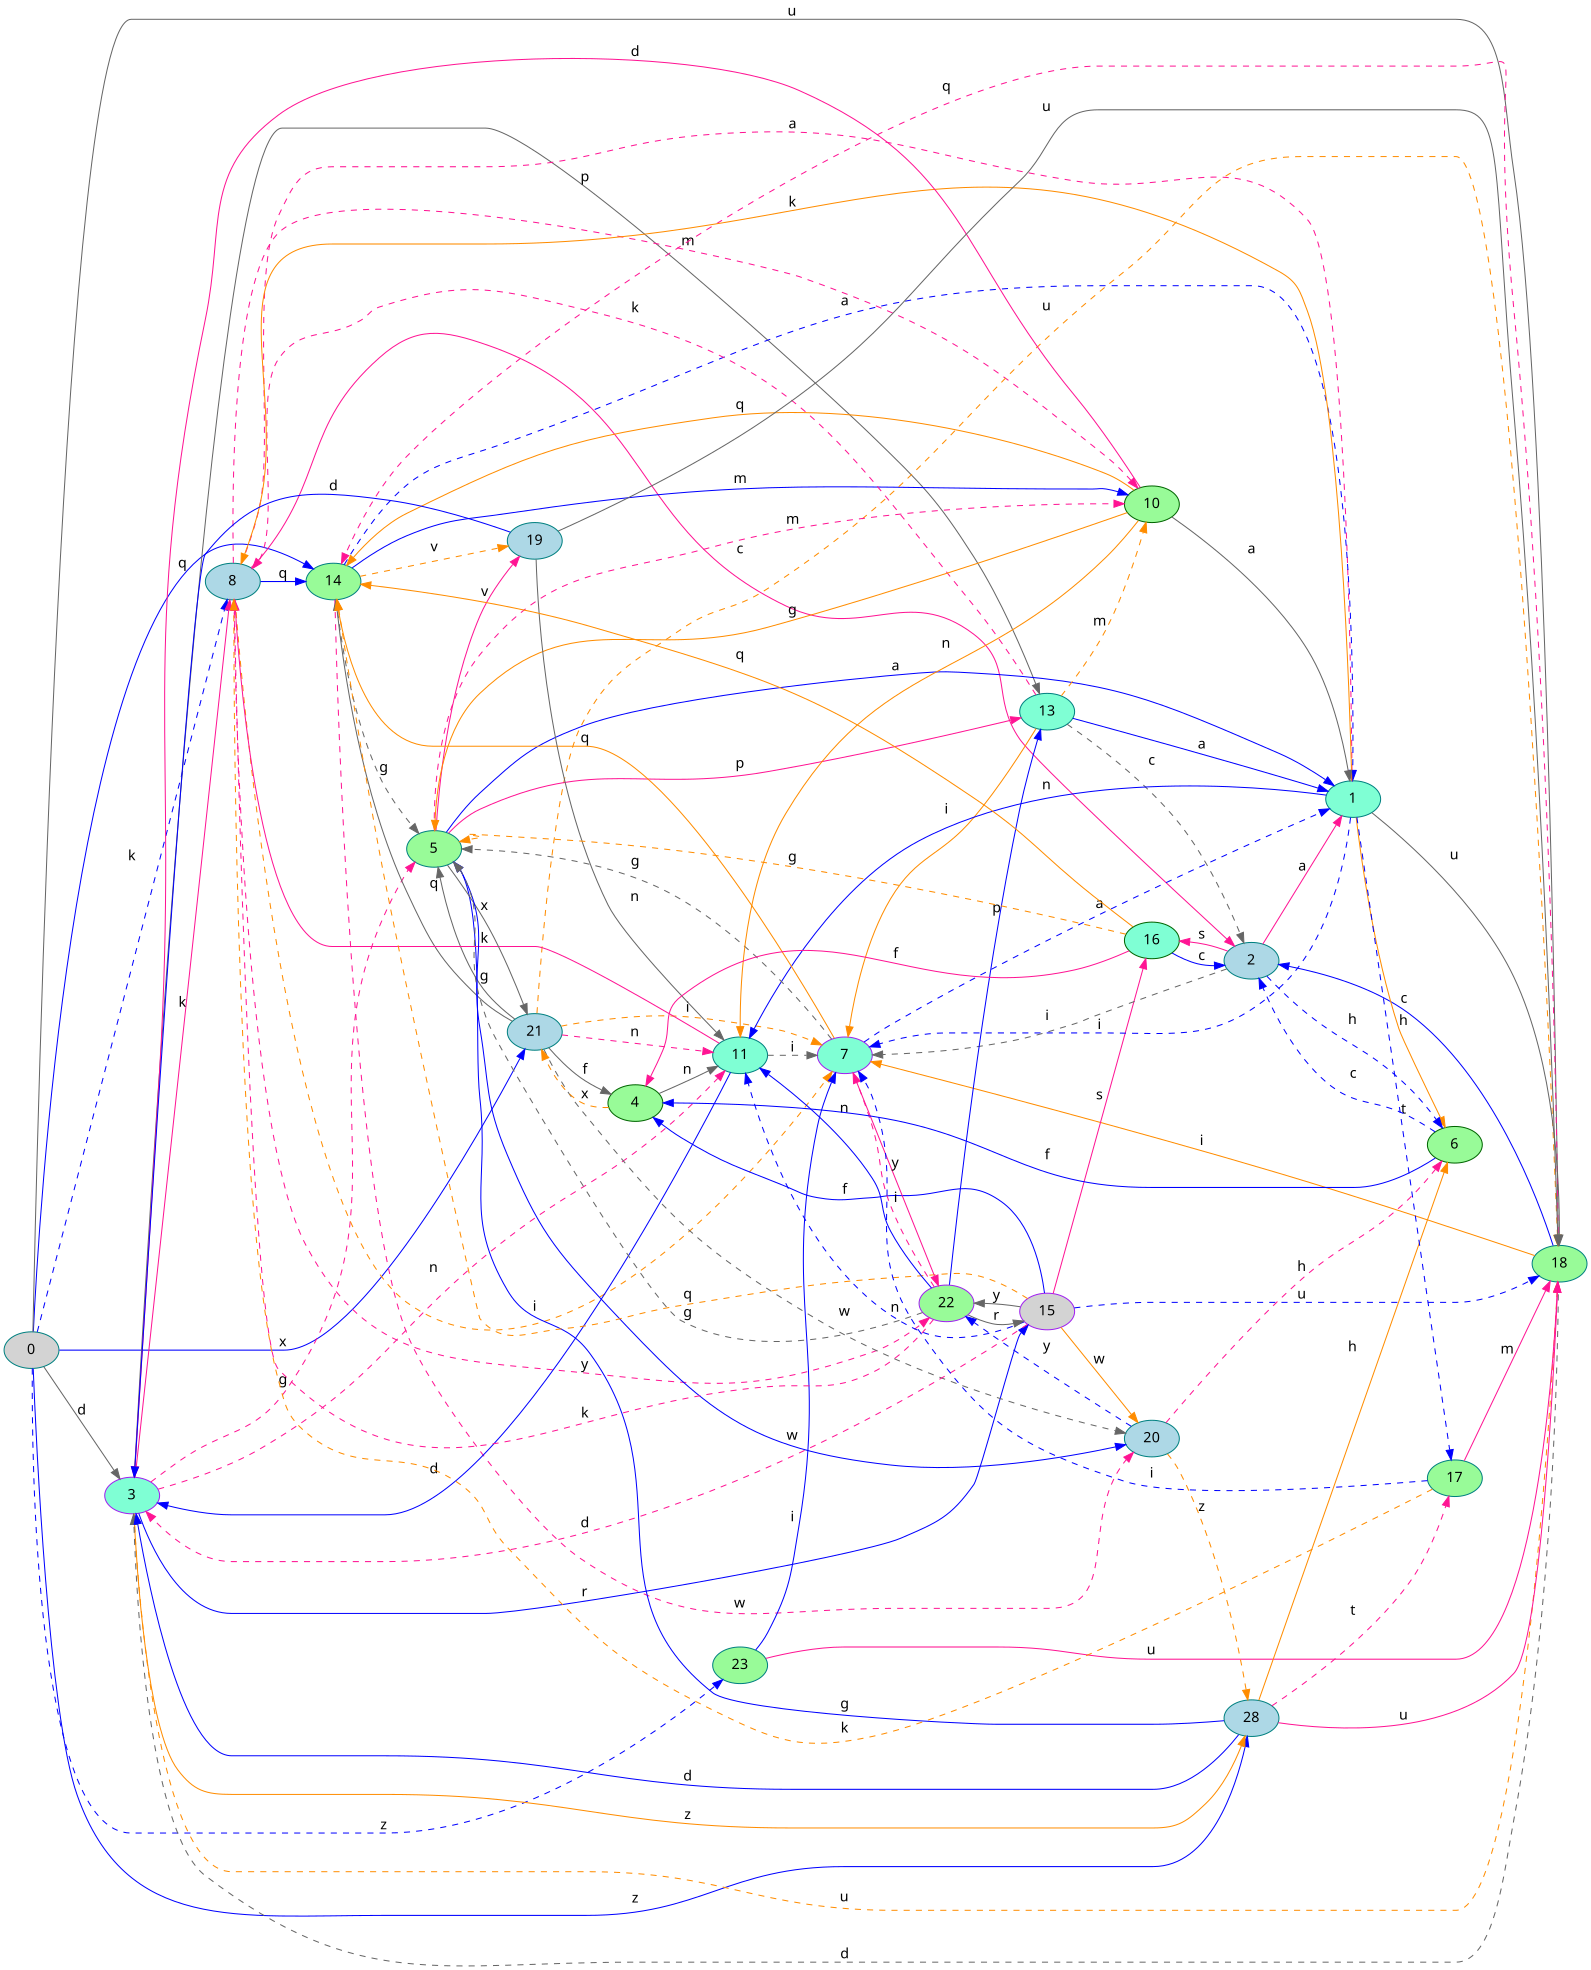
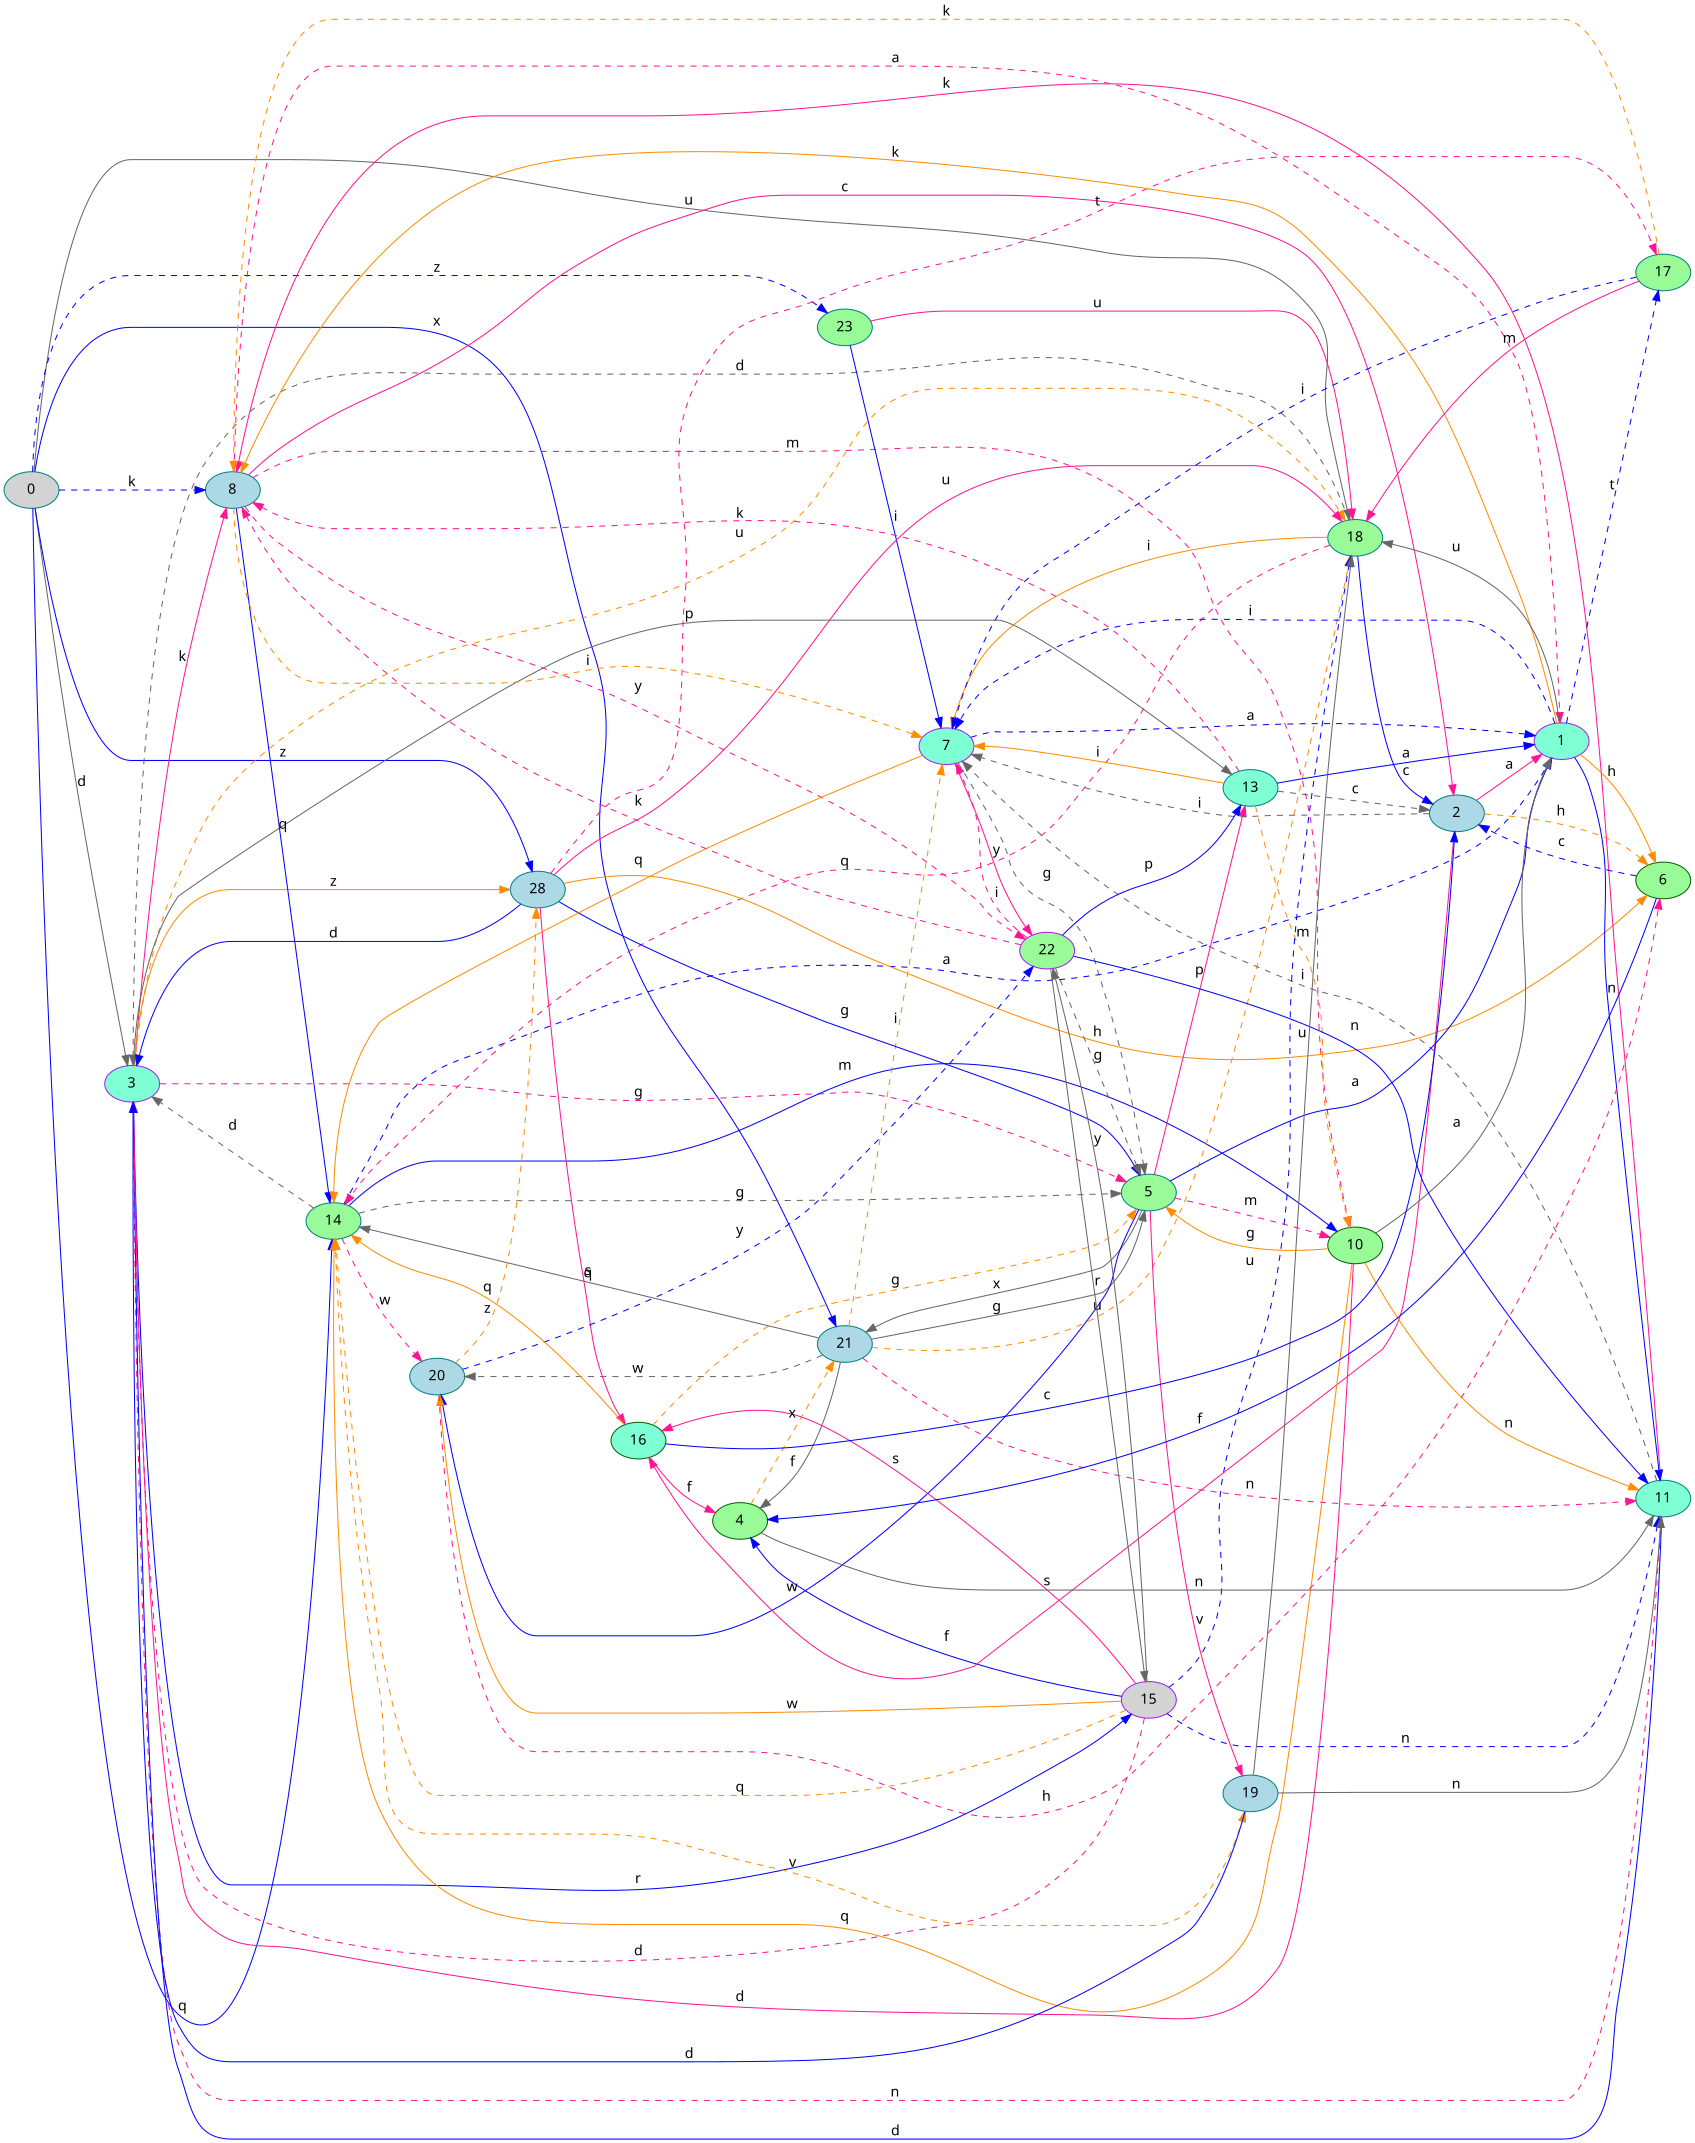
node "1": color teal -> purple
edge "2" -> "6": color blue -> darkorange
edge "28" -> "16": added, label "s"
edge "14" -> "3": added, label "d"
